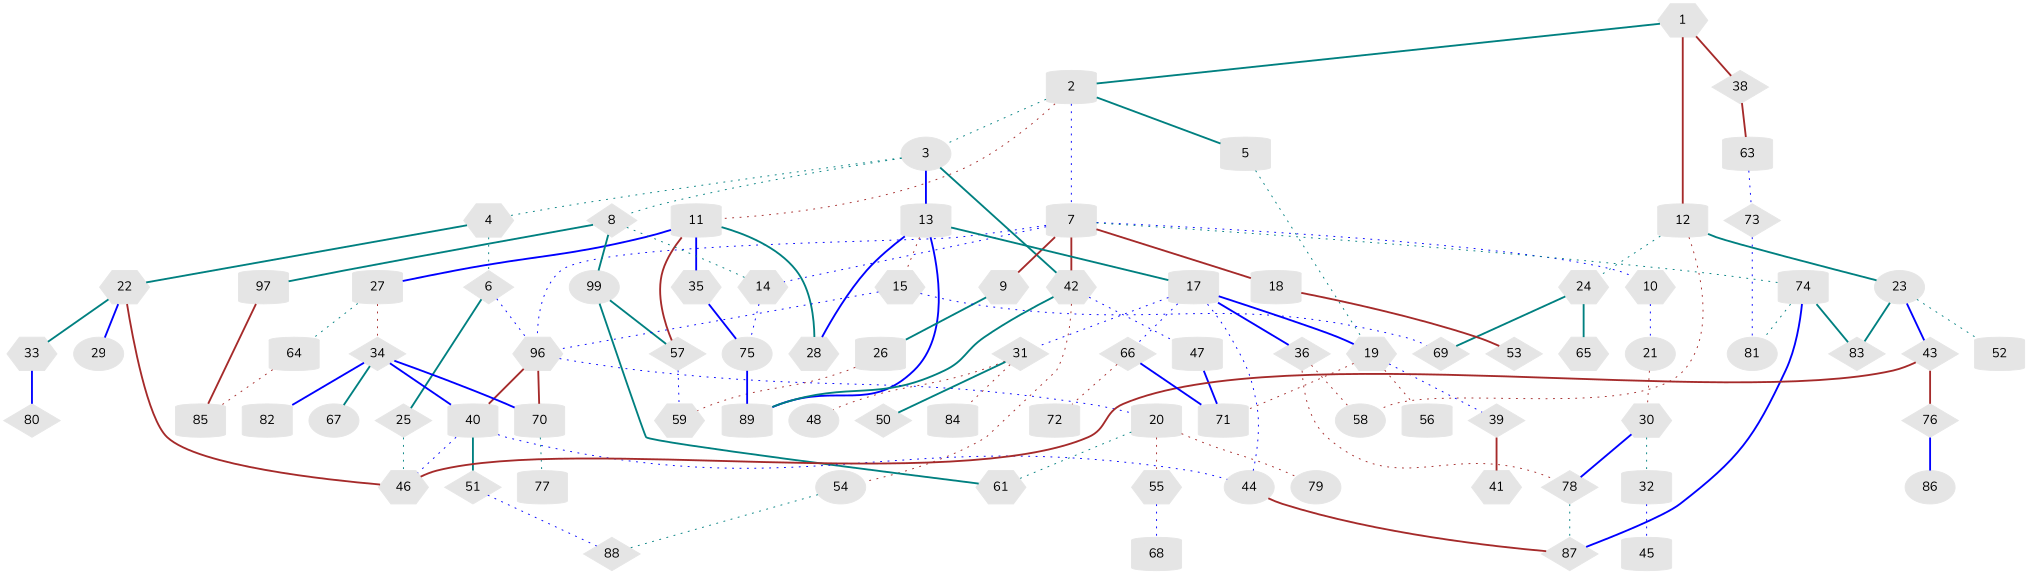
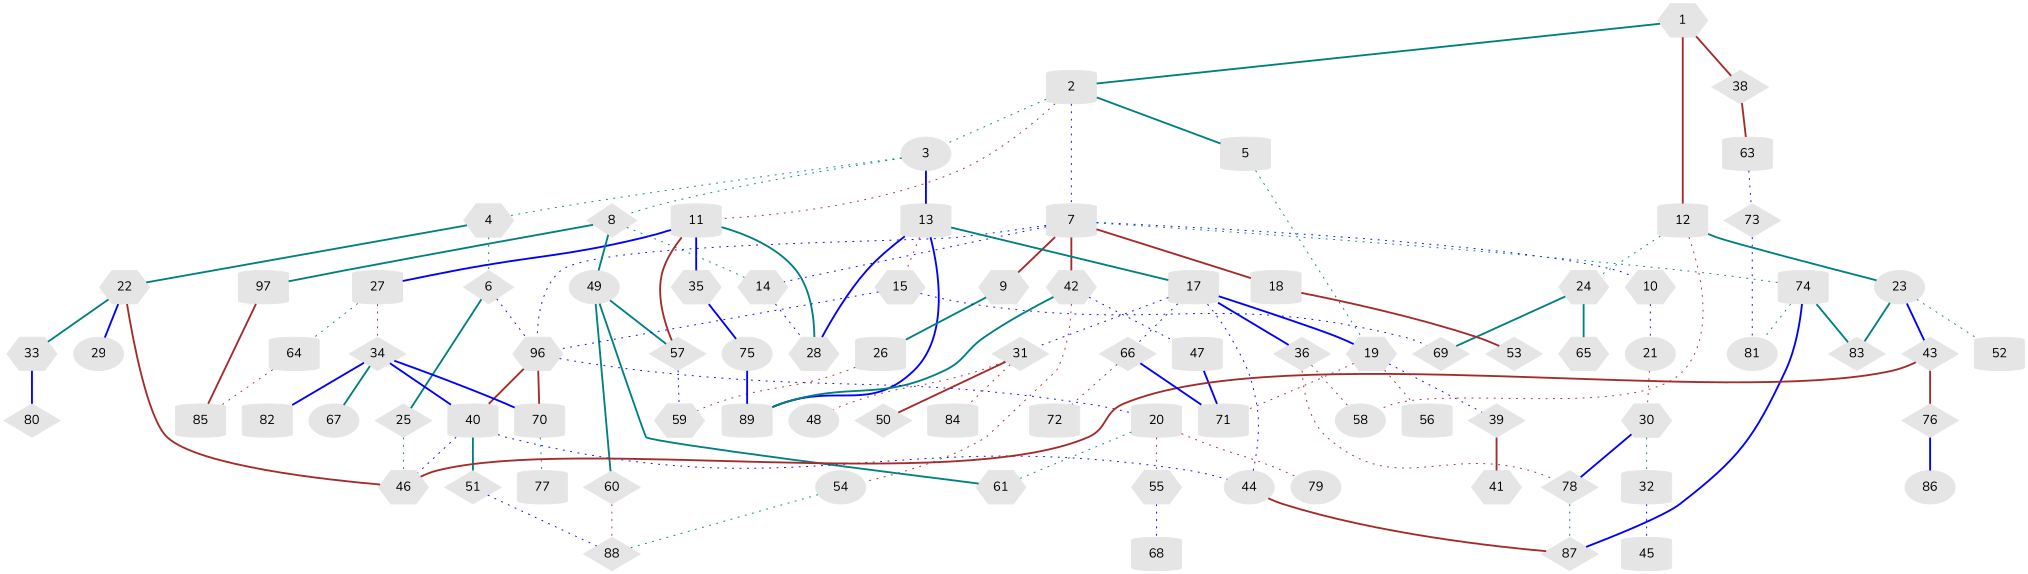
edge "3" -- "42": removed
node "99": label "99" -> "49"
edge "14" -- "75": now "14" -- "28"
edge "31" -- "50": color teal -> brown
node "60": added
